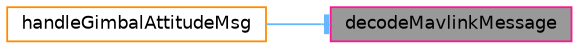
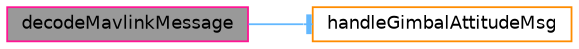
edge "handleGimbalAttitudeMsg" -> "decodeMavlinkMessage": reversed
